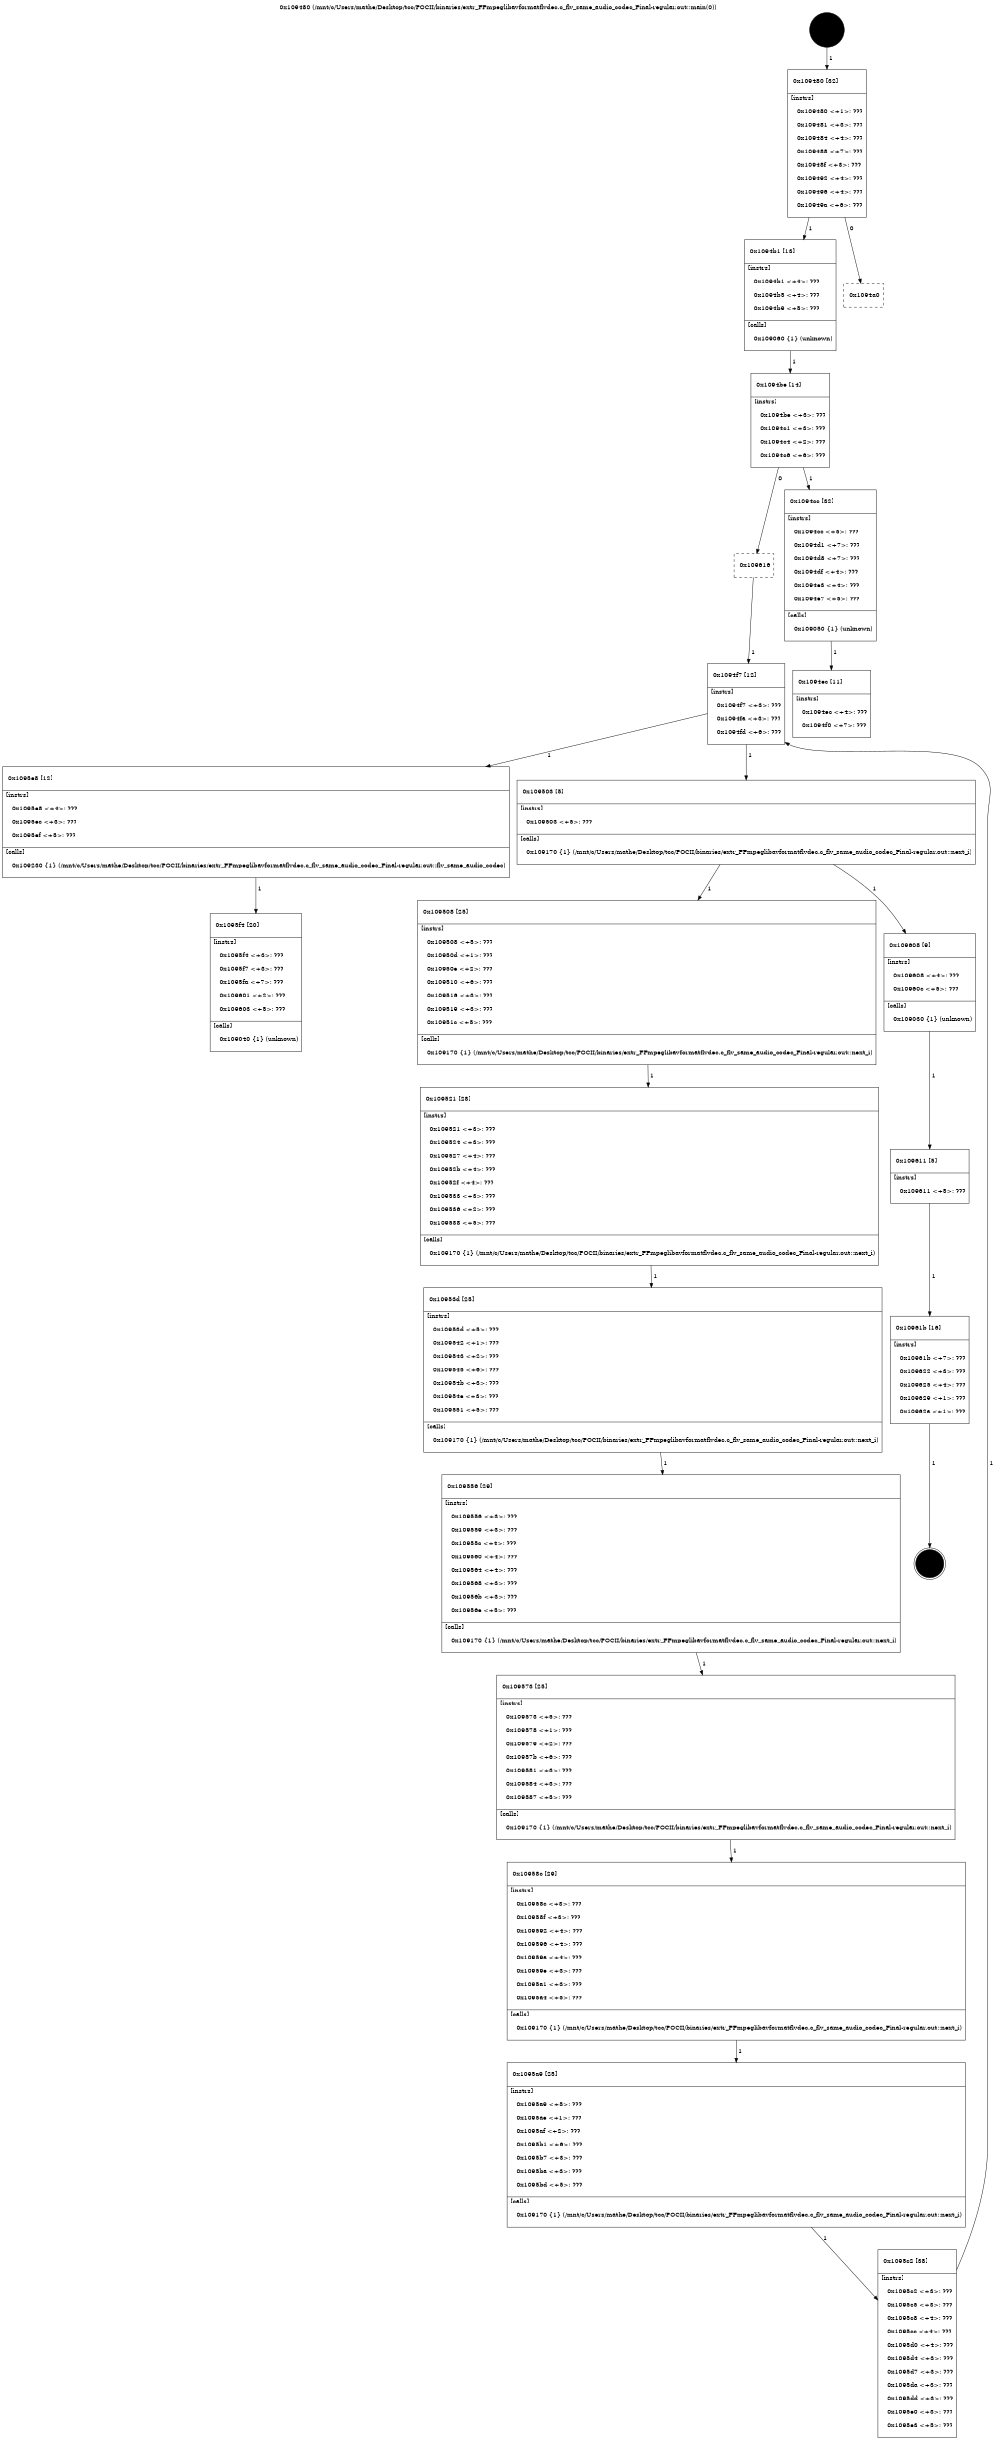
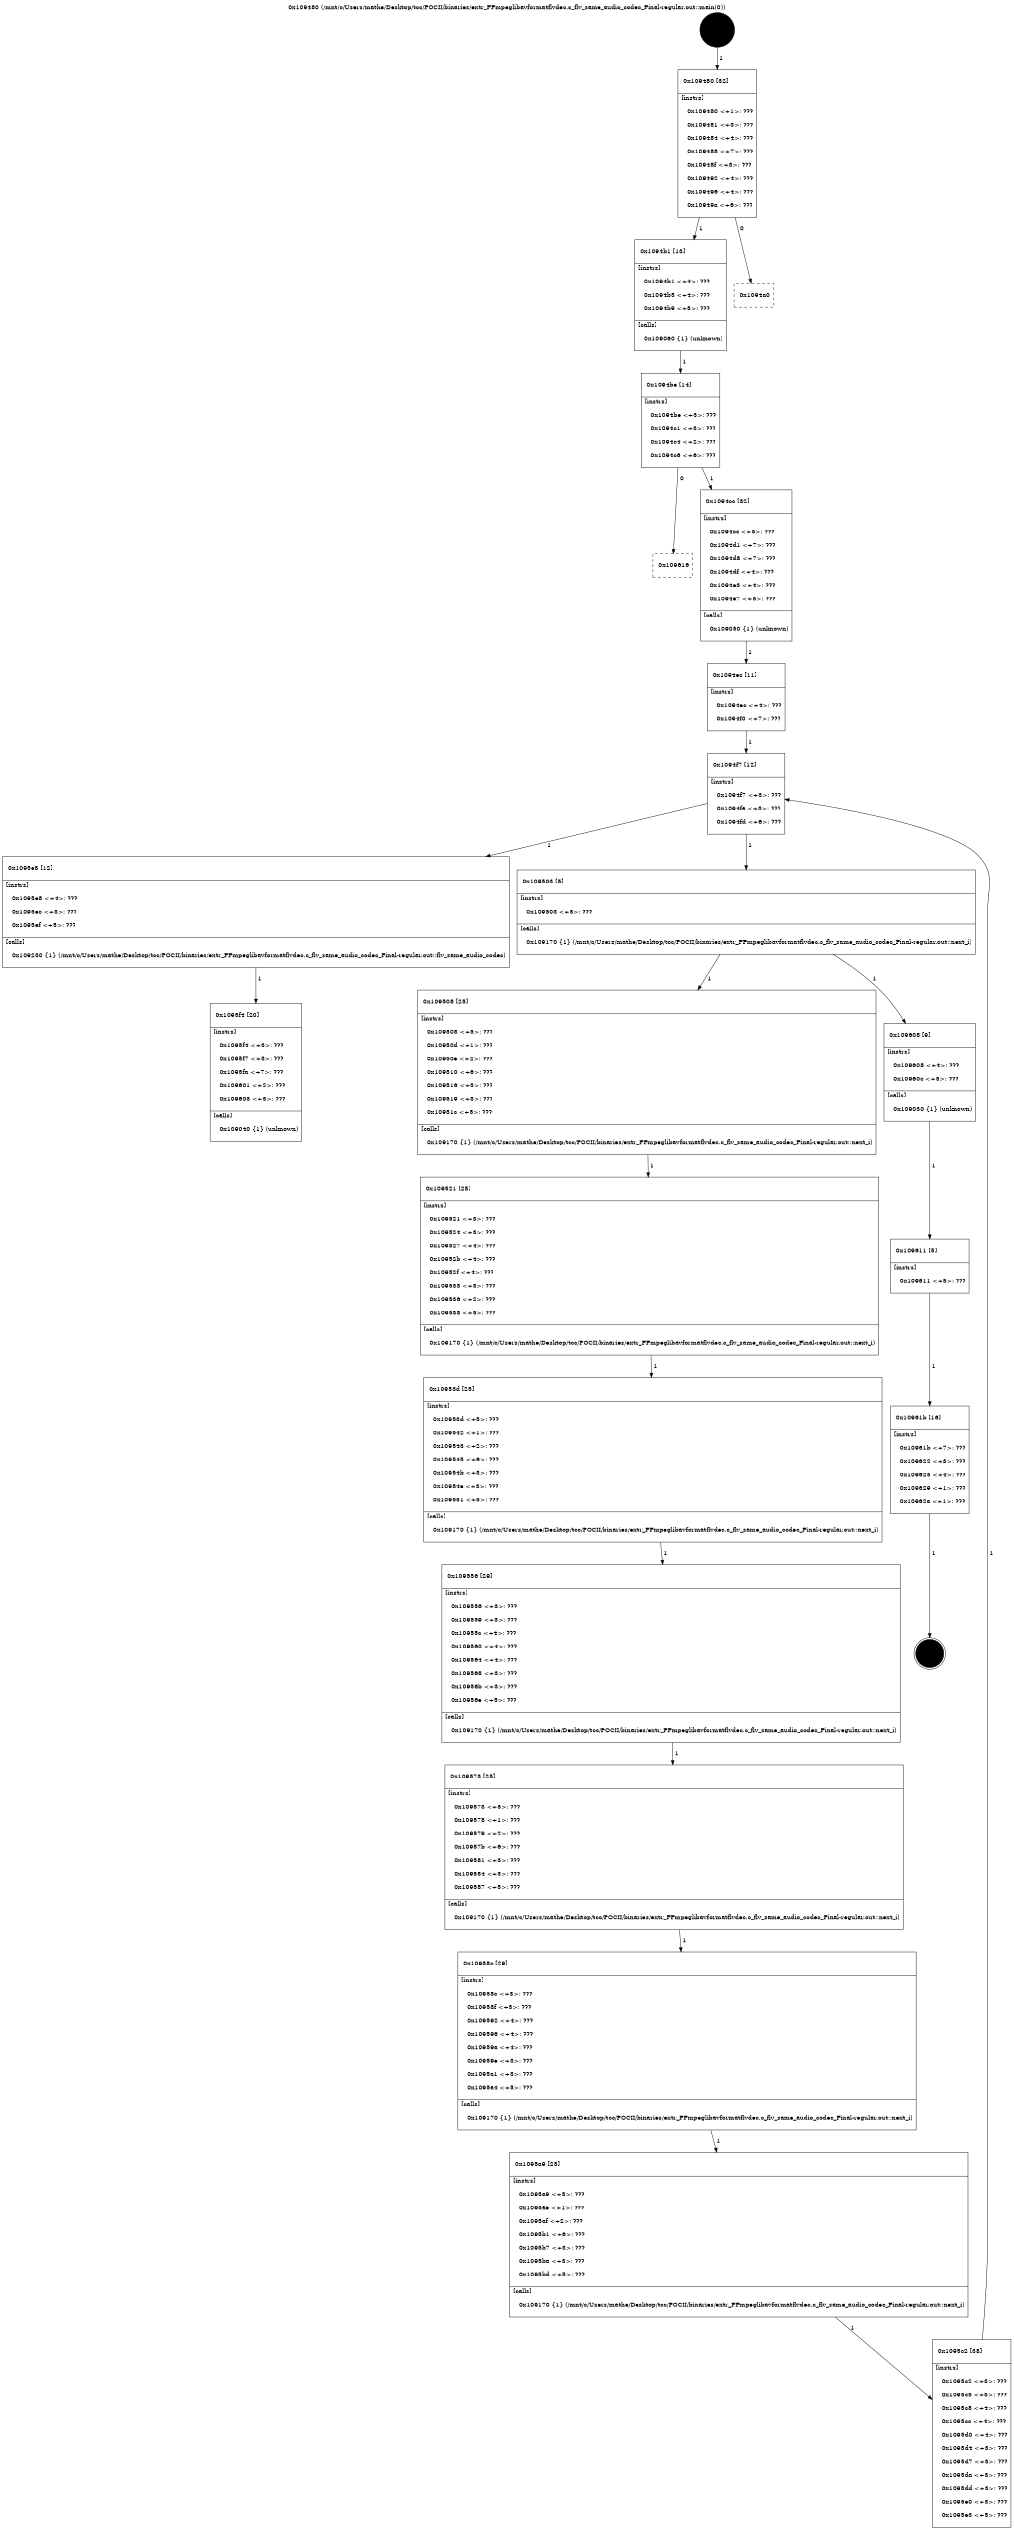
edge "0x109616" -> "0x1094f7 [12]": now "0x1094ec [11]" -> "0x1094f7 [12]"
